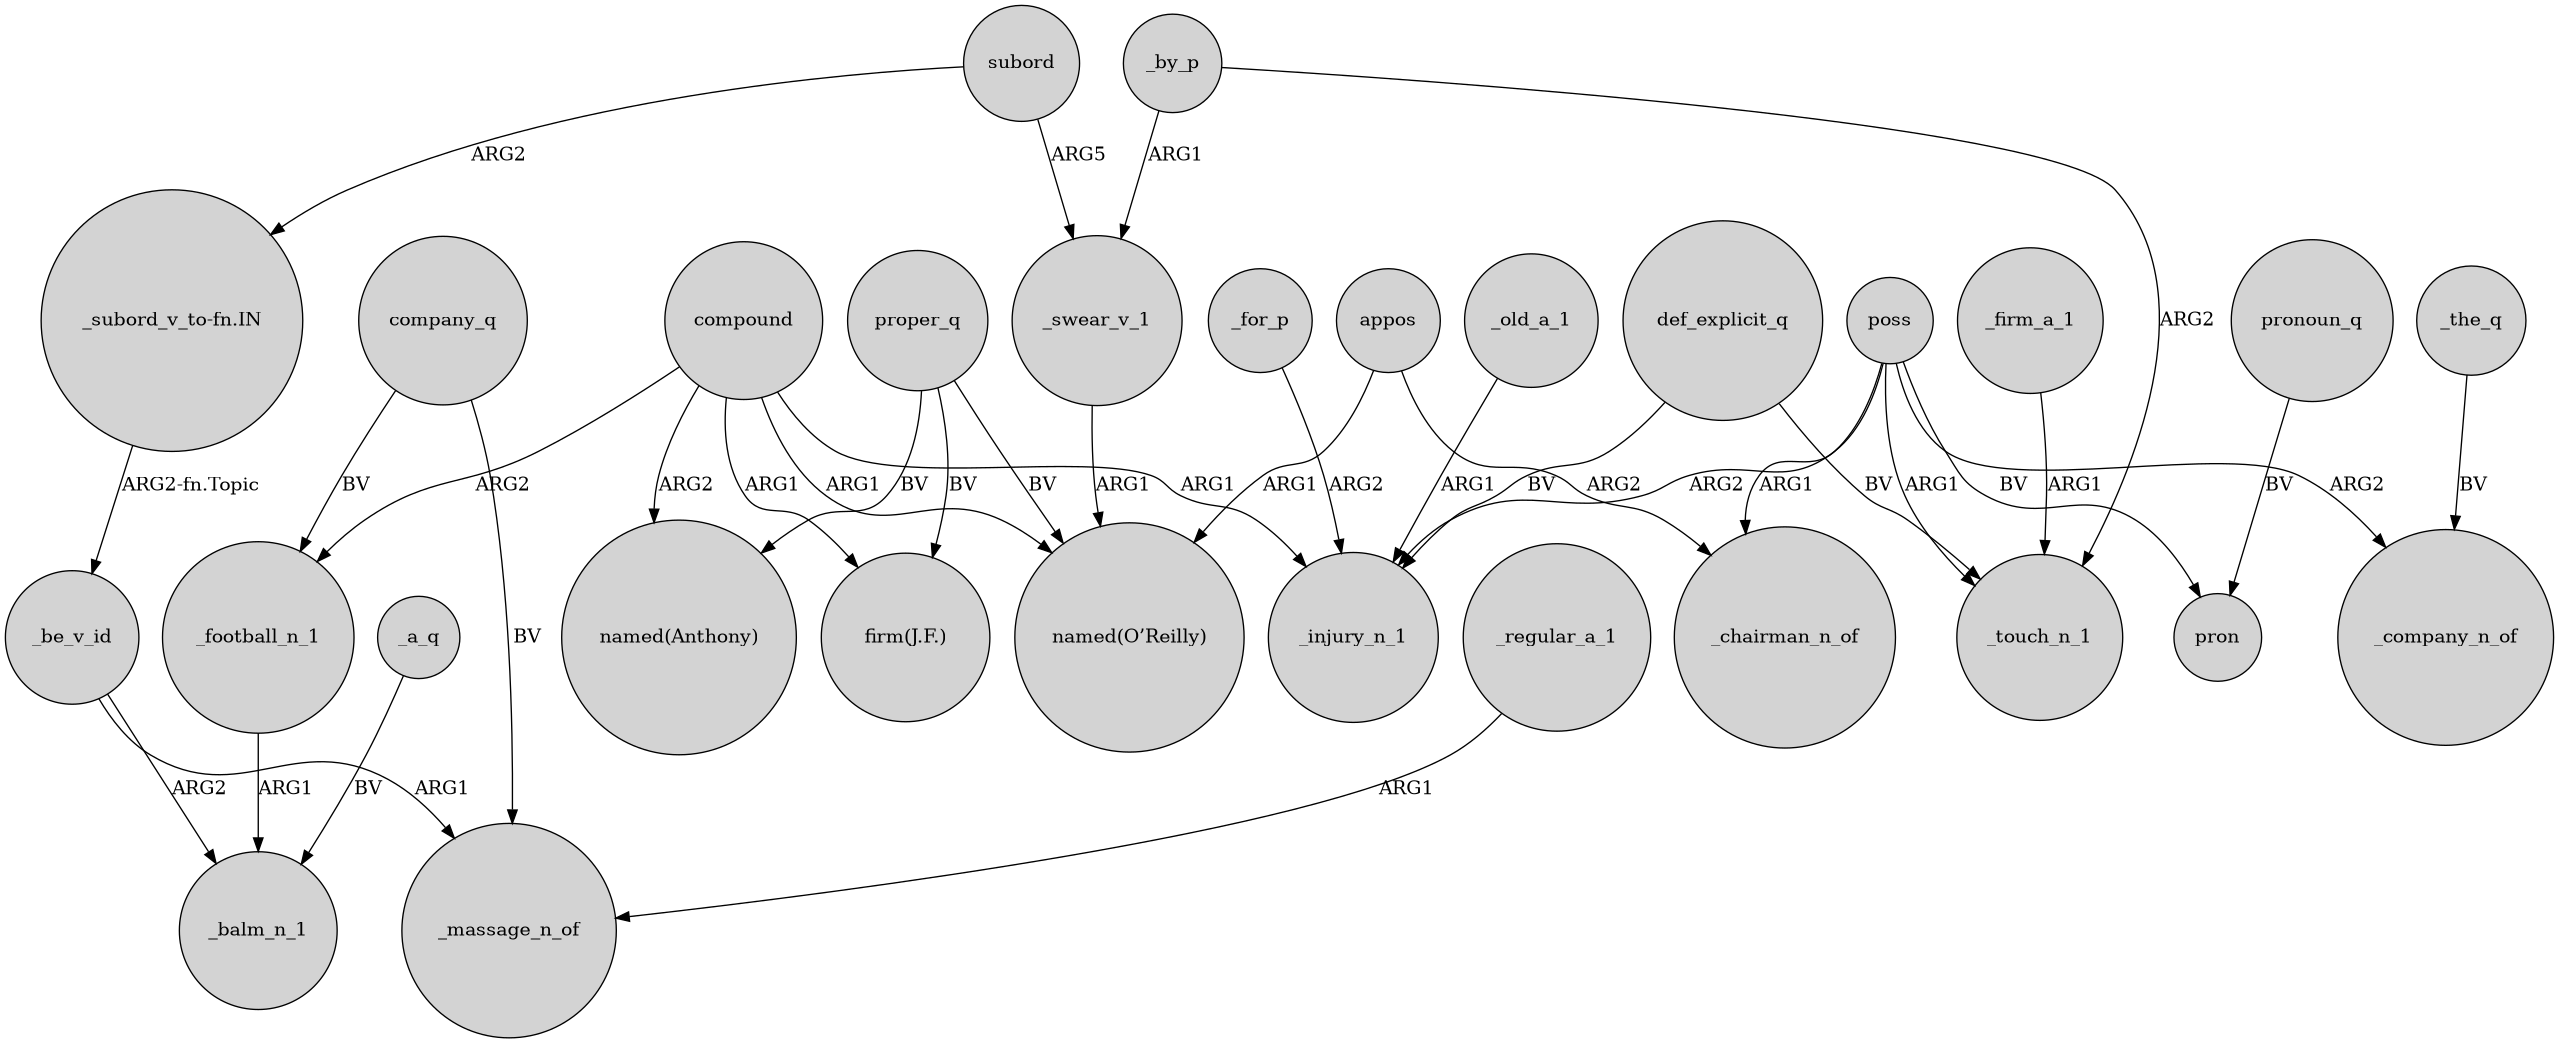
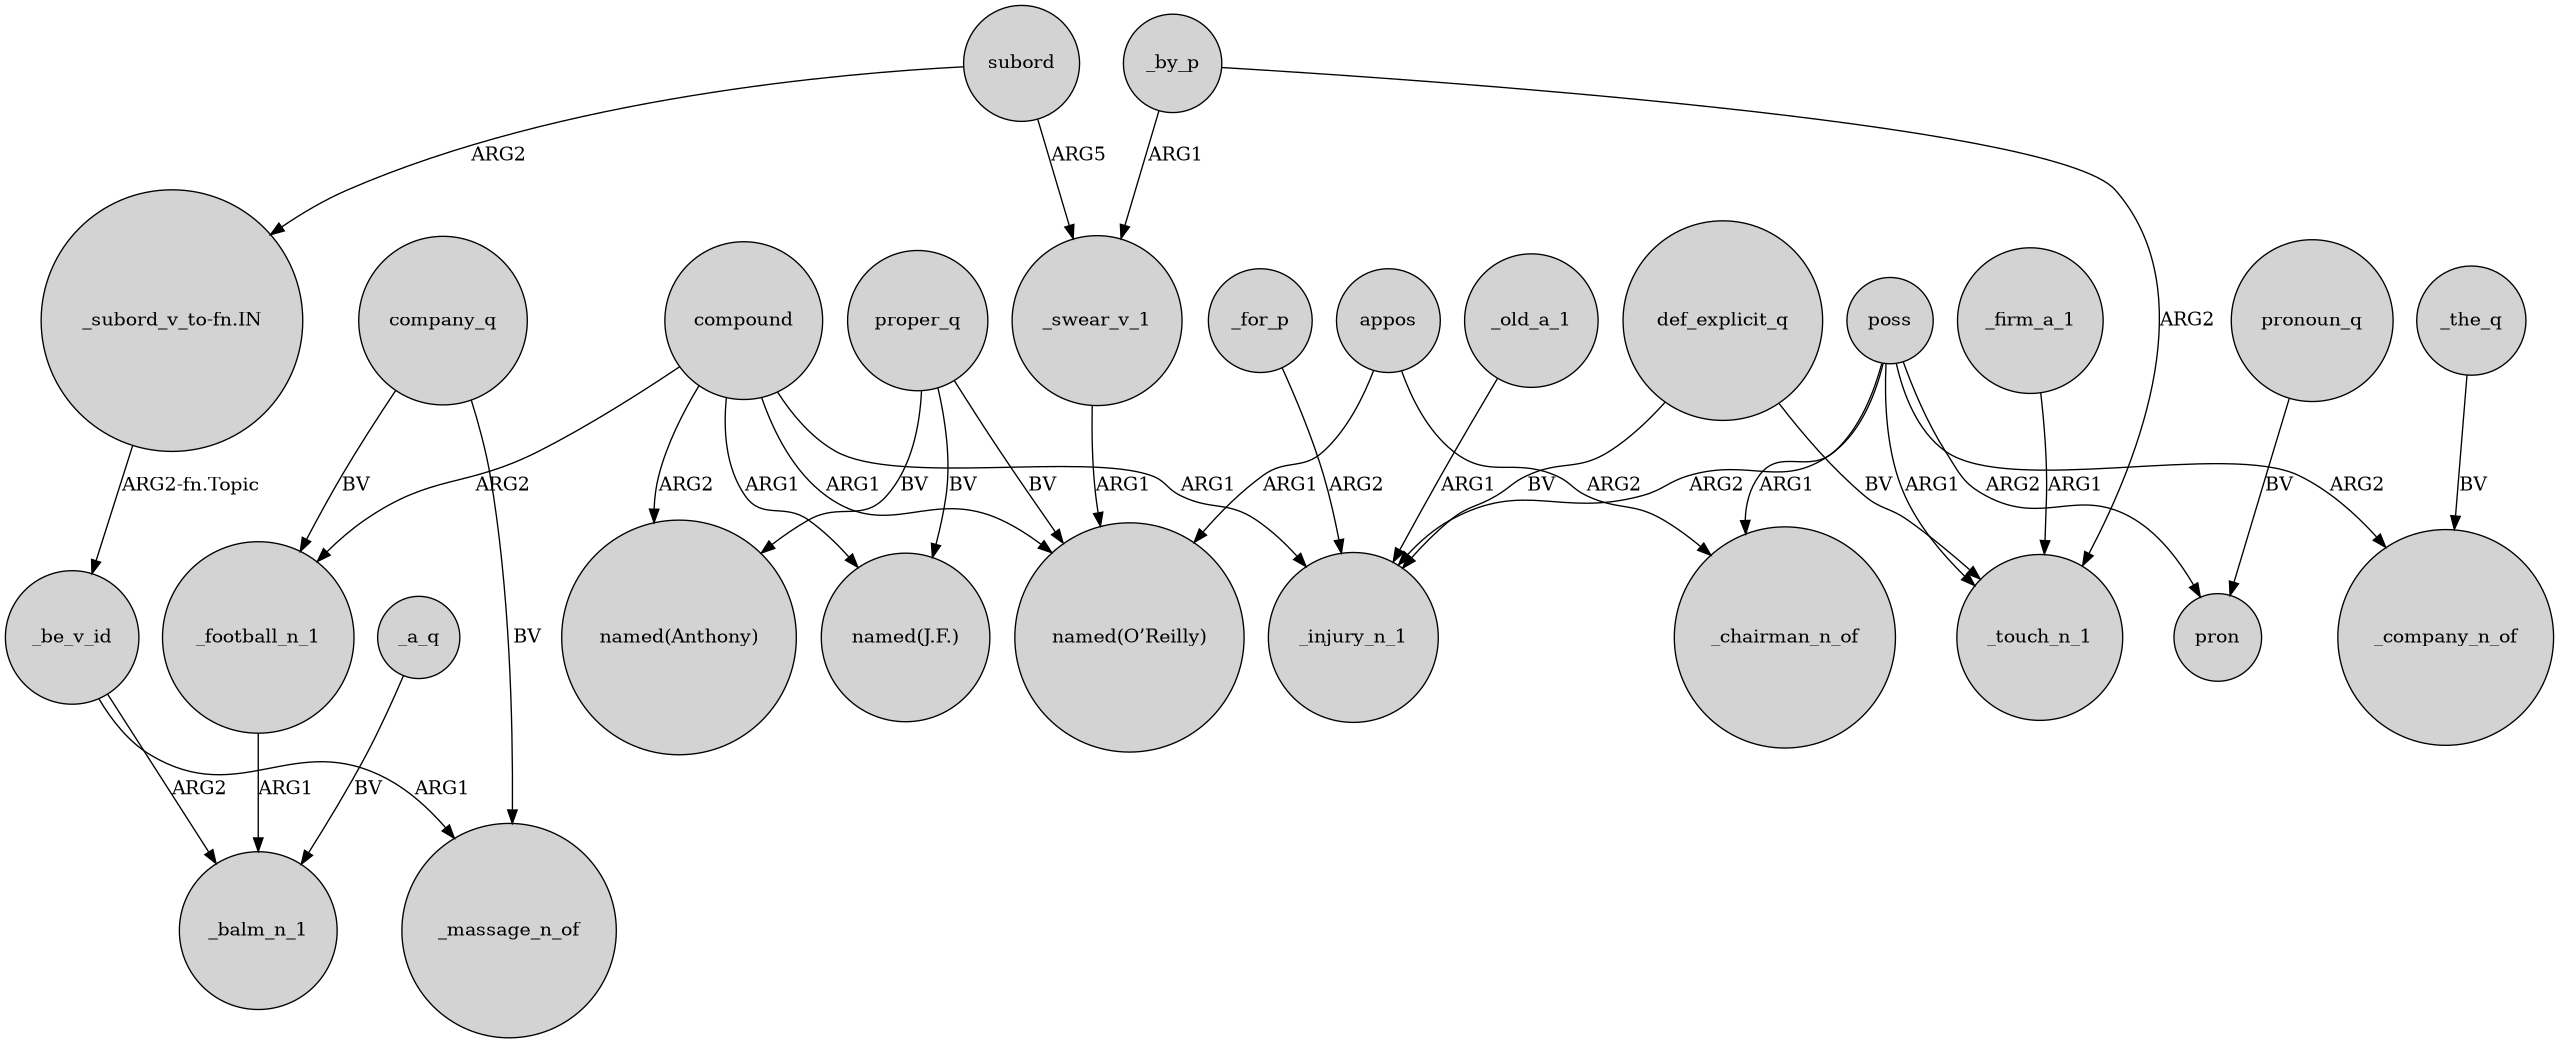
edge "poss" -> "pron": label "BV" -> "ARG2"
node "firm(J.F.)": label "firm(J.F.)" -> "named(J.F.)"
node "_regular_a_1": removed
